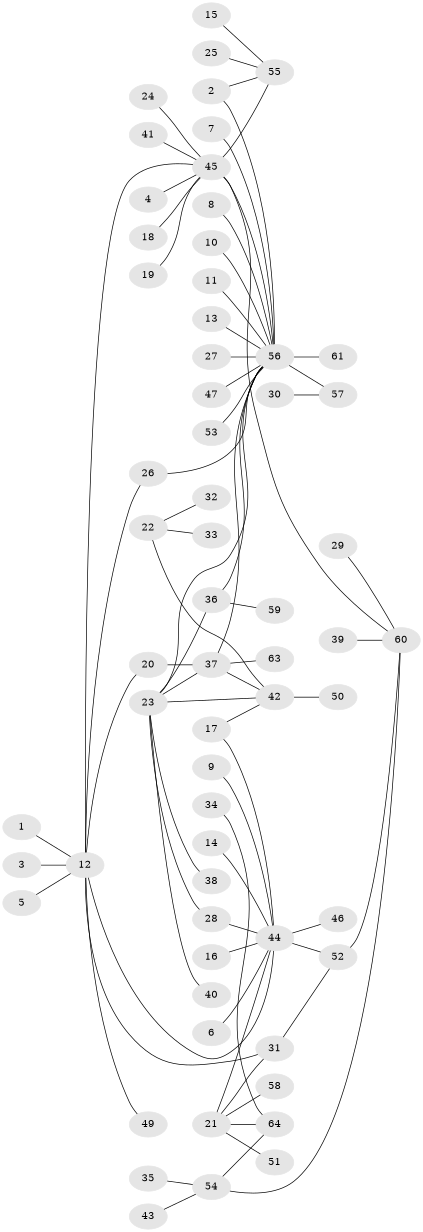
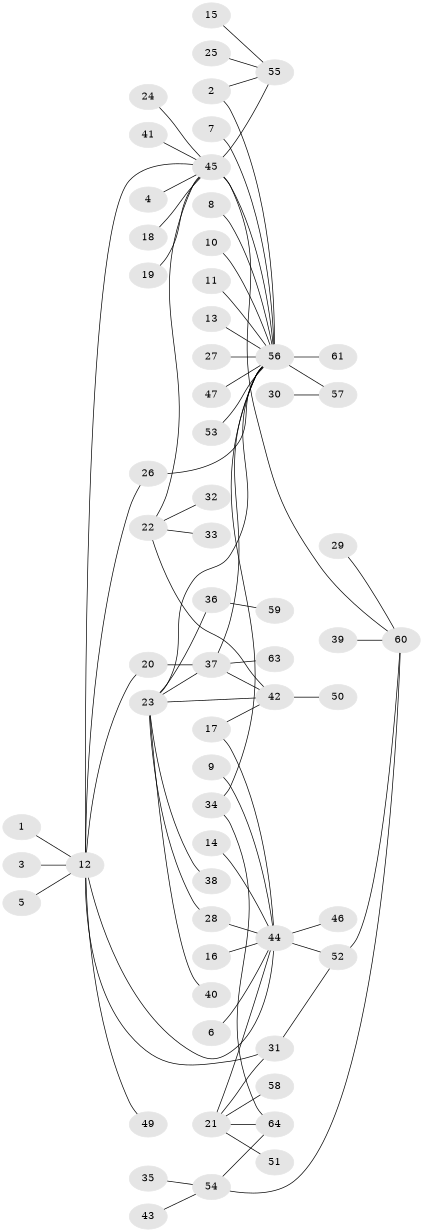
edge "45" -- "22": added
edge "56" -- "36": now "56" -- "34"
